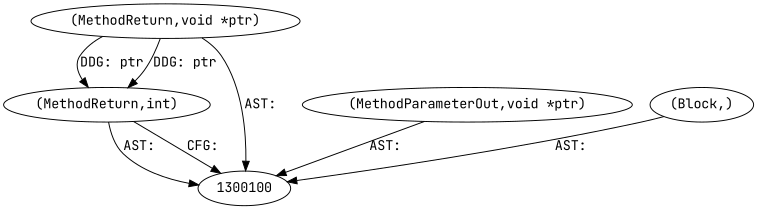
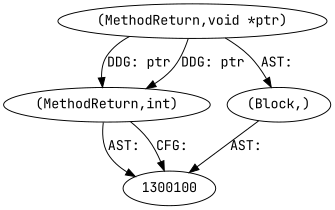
edge "(MethodReturn,void *ptr)" -> "1300100": now "(MethodReturn,void *ptr)" -> "(Block,)"
node "(MethodParameterOut,void *ptr)": removed
